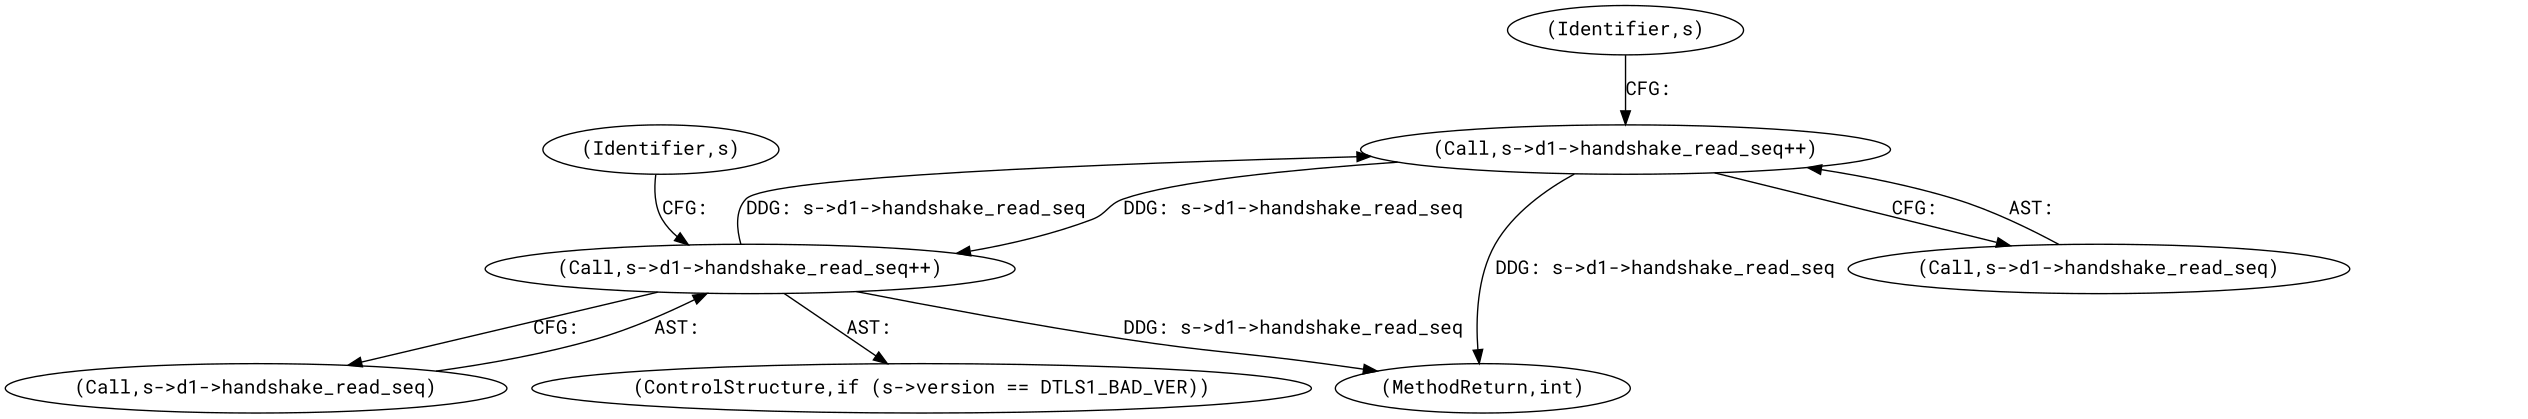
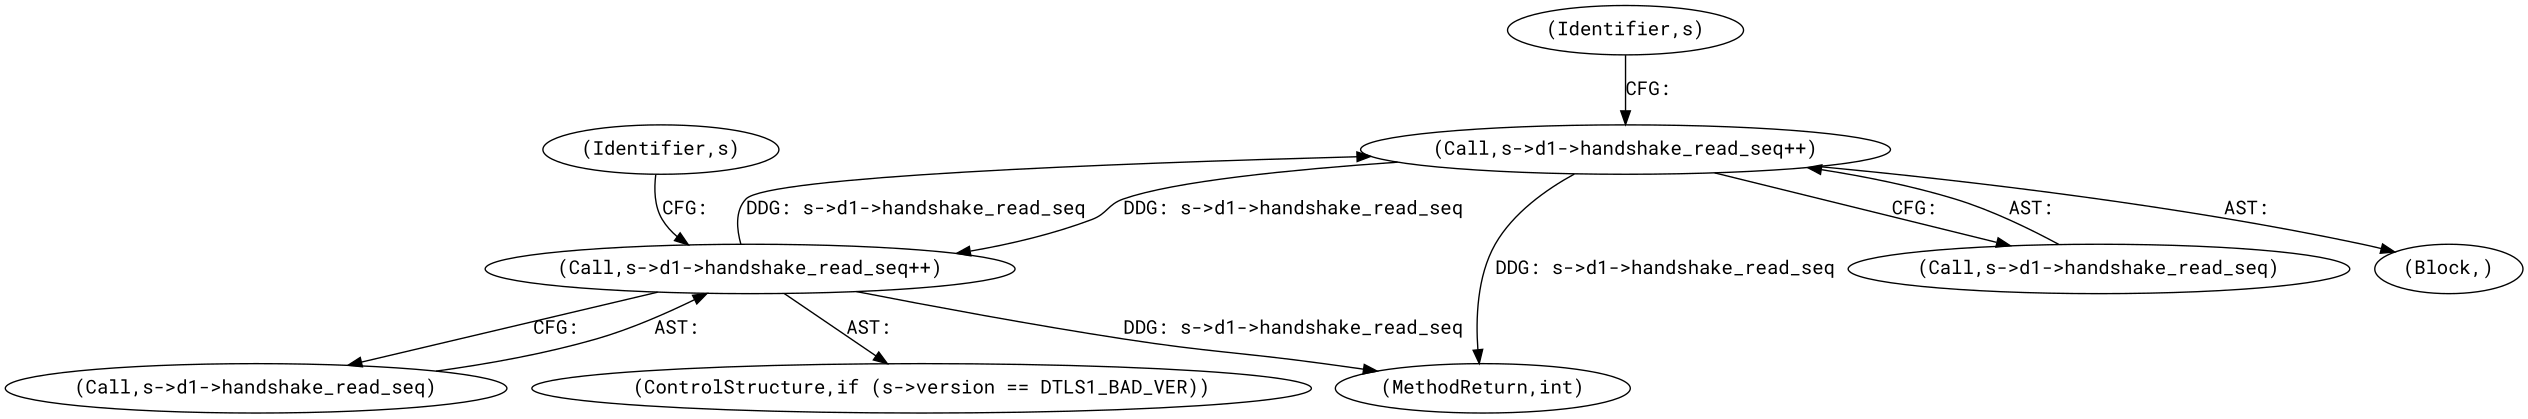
node "(Block,)": added
